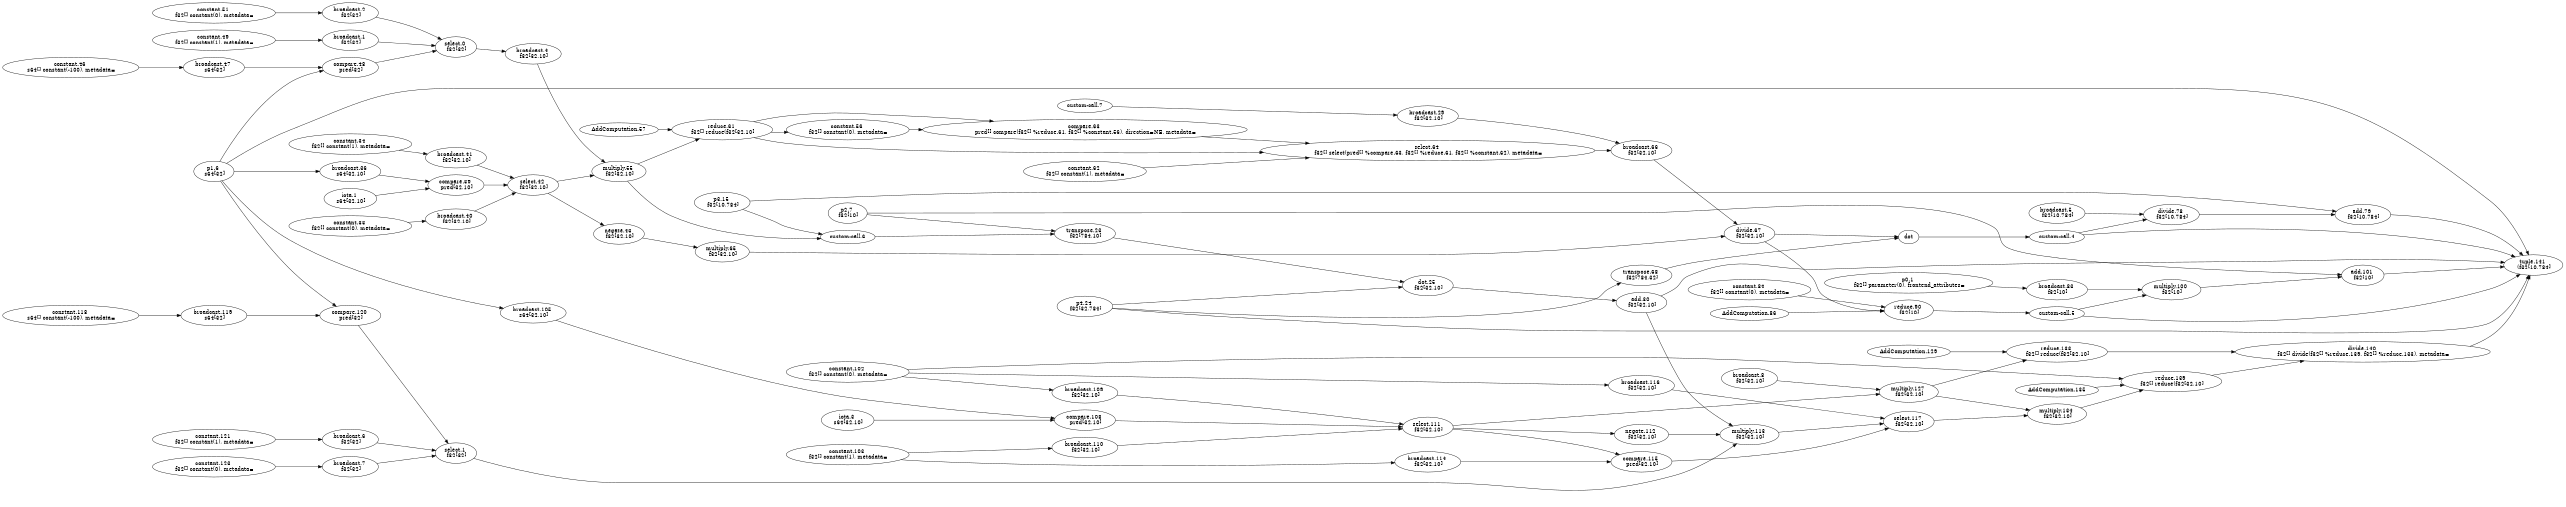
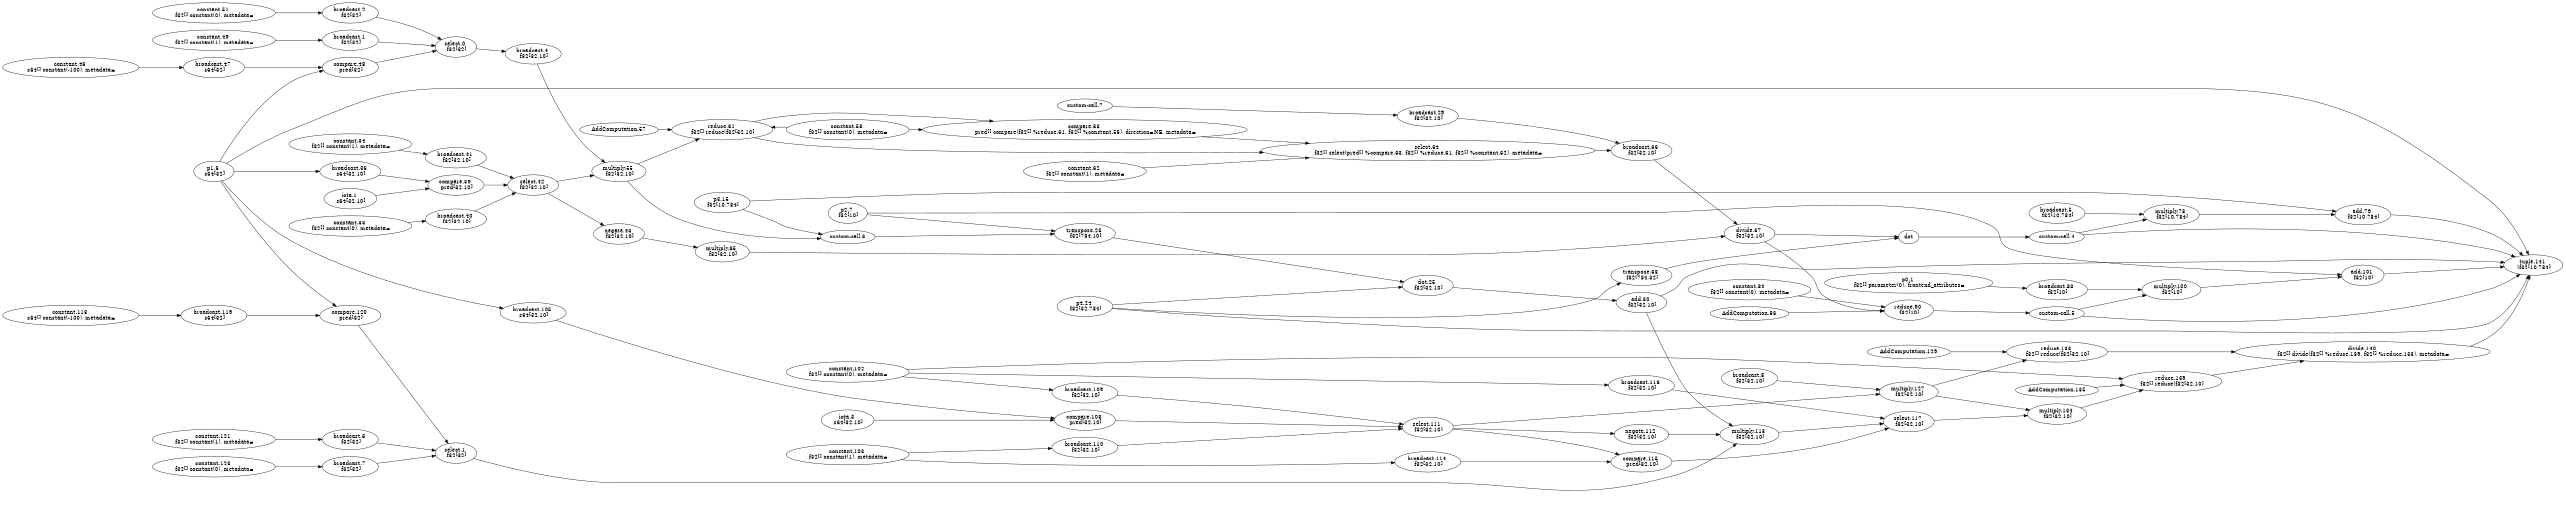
edge "reduce.61 f32[] reduce(f32[32,10]" -> "constant.56 f32[] constant(0), metadata=": reversed
node "divide.78 f32[10,784]": label "divide.78 f32[10,784]" -> "multiply.78 f32[10,784]"
